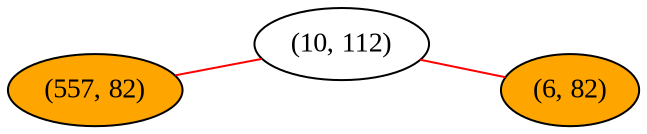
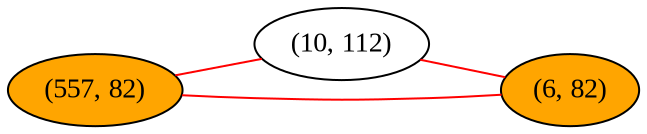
edge "(557, 82)" -- "(6, 82)": added
